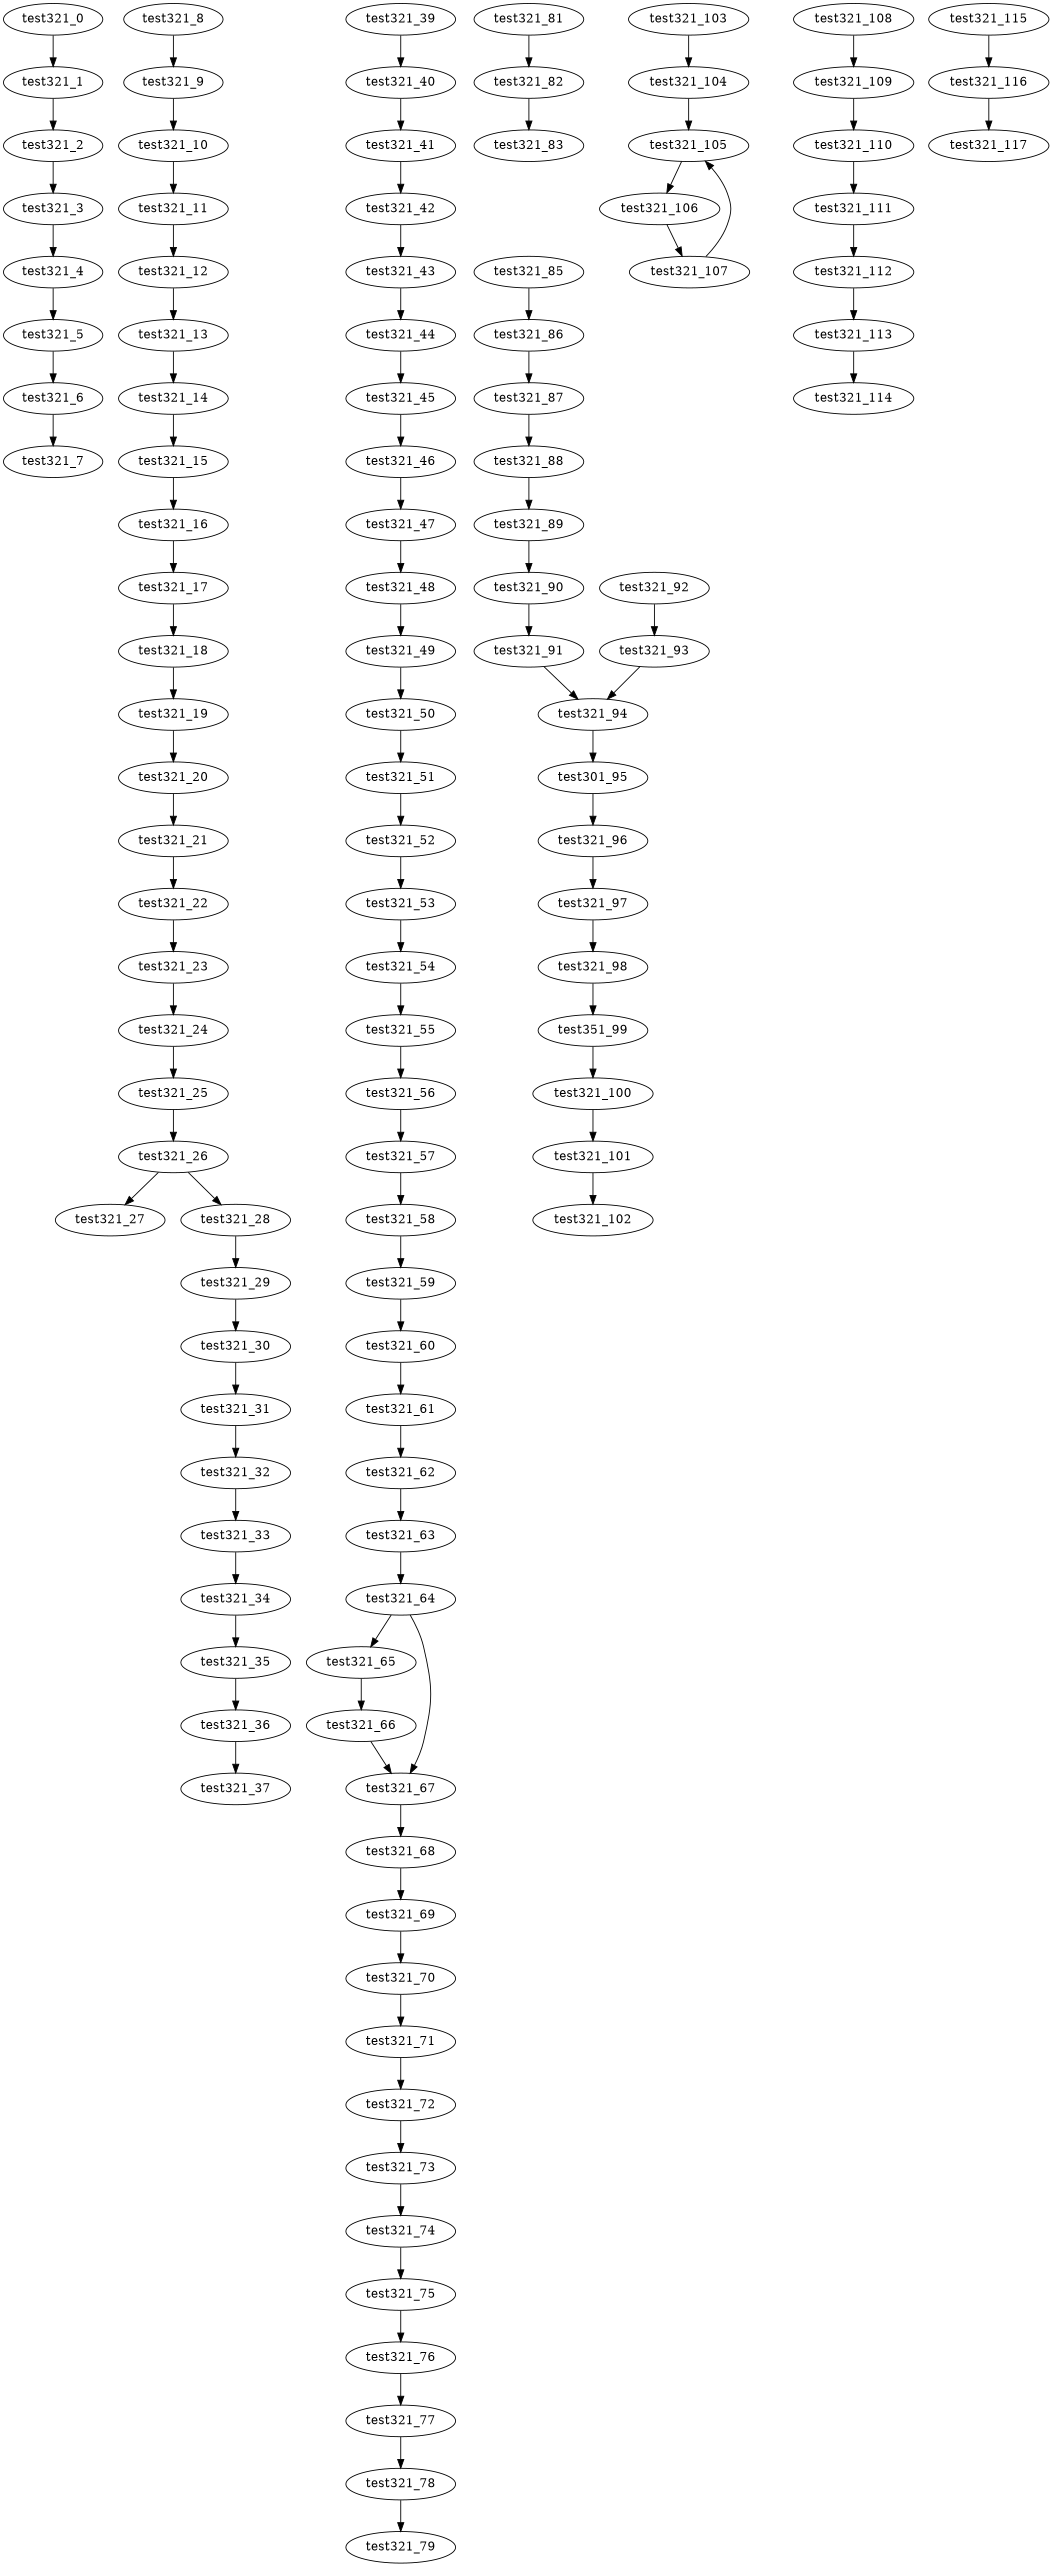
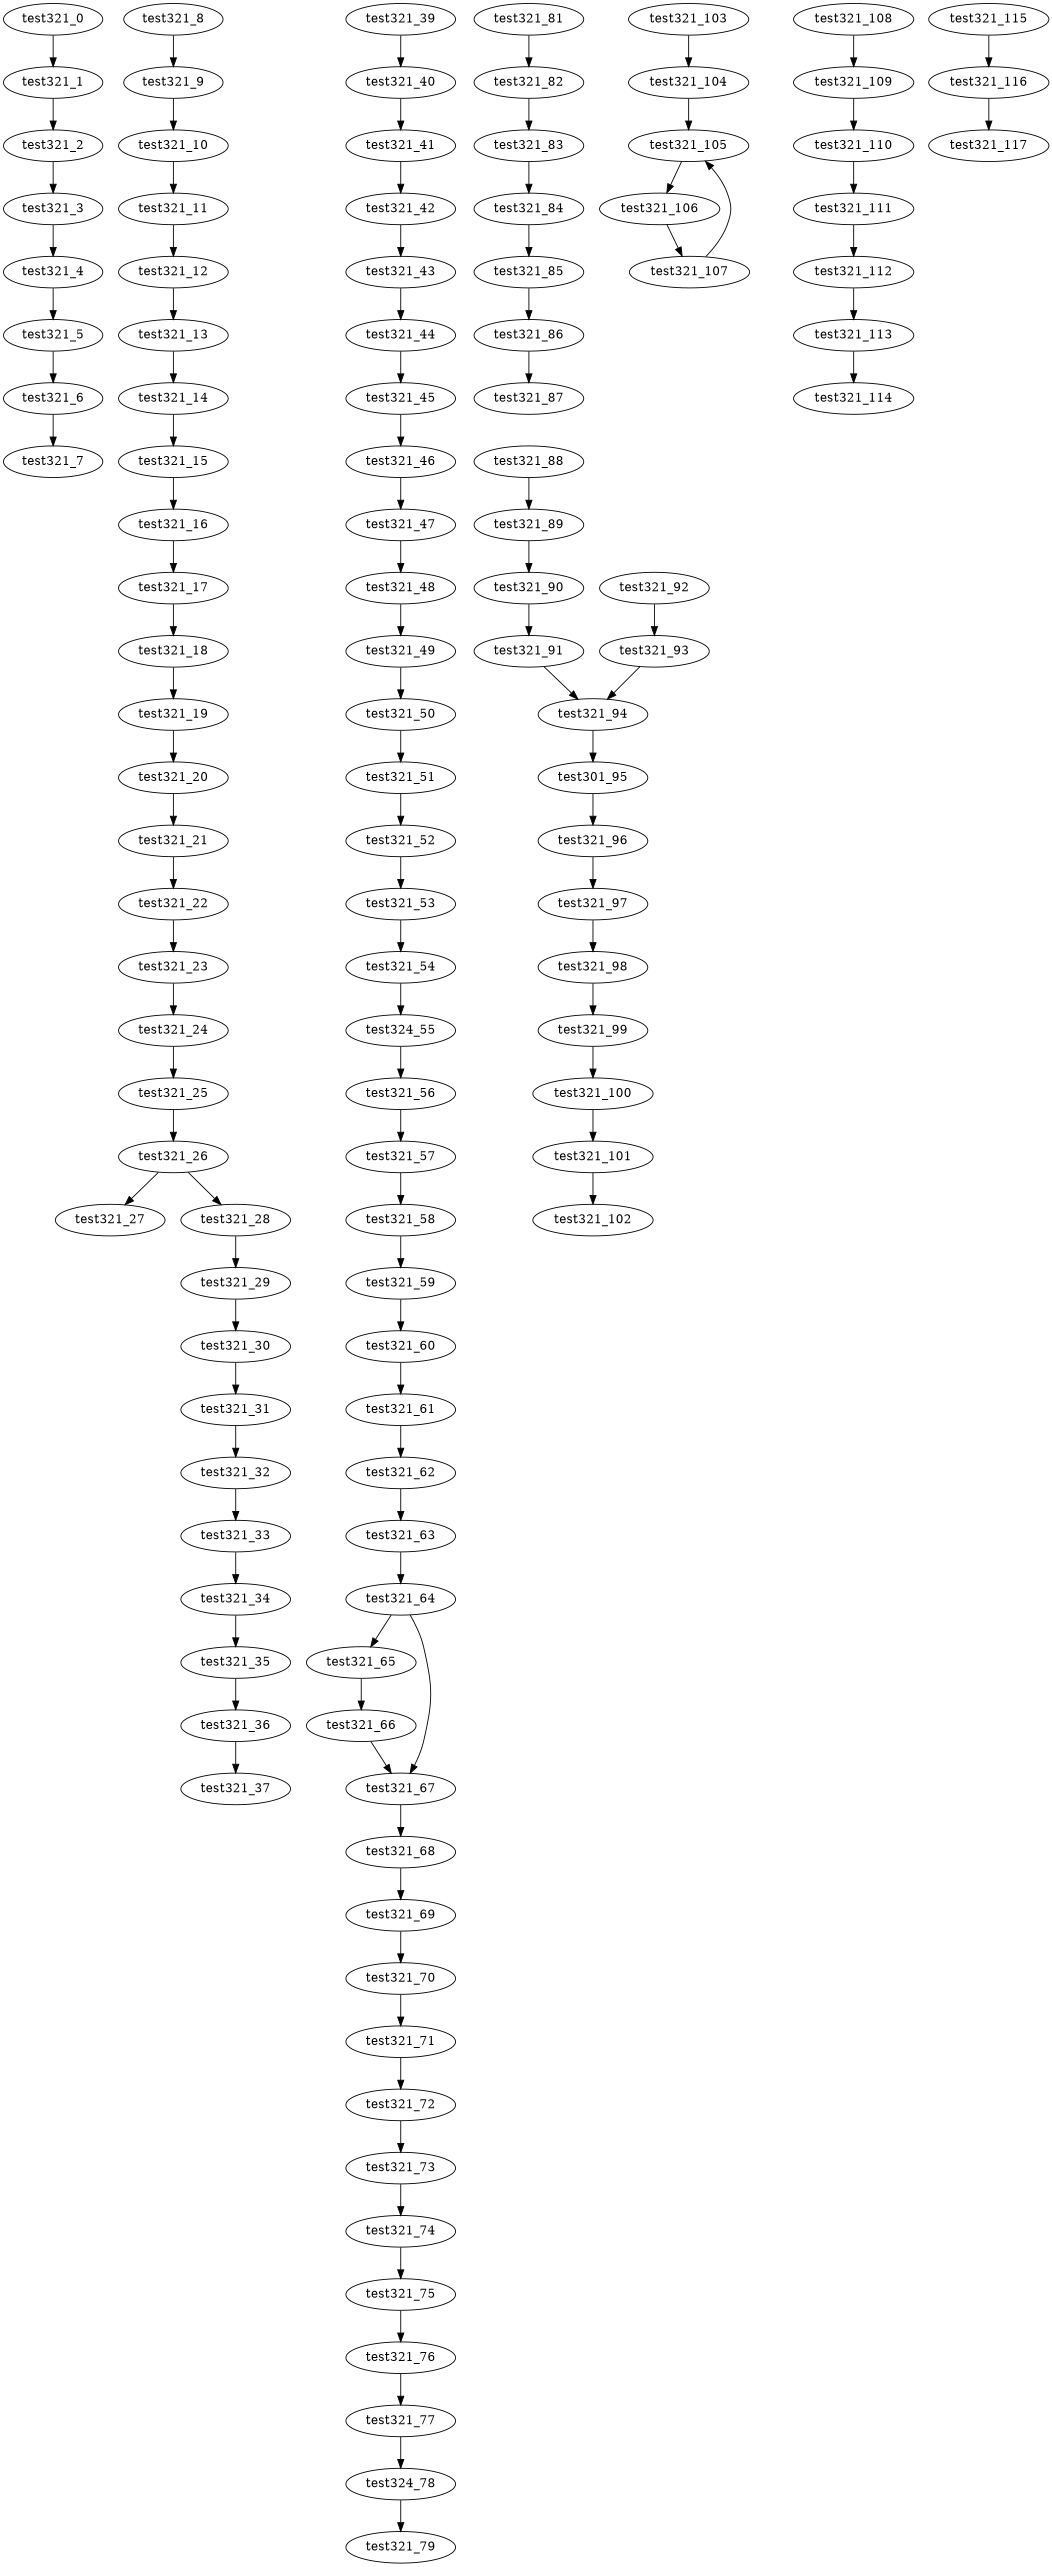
node "test321_84": added
edge "test321_87" -> "test321_88": removed
node "test321_55": label "test321_55" -> "test324_55"
node "test351_99": label "test351_99" -> "test321_99"
node "test321_78": label "test321_78" -> "test324_78"
